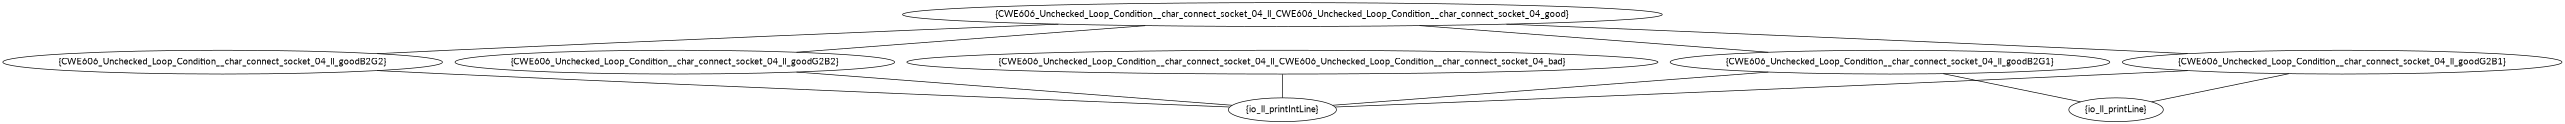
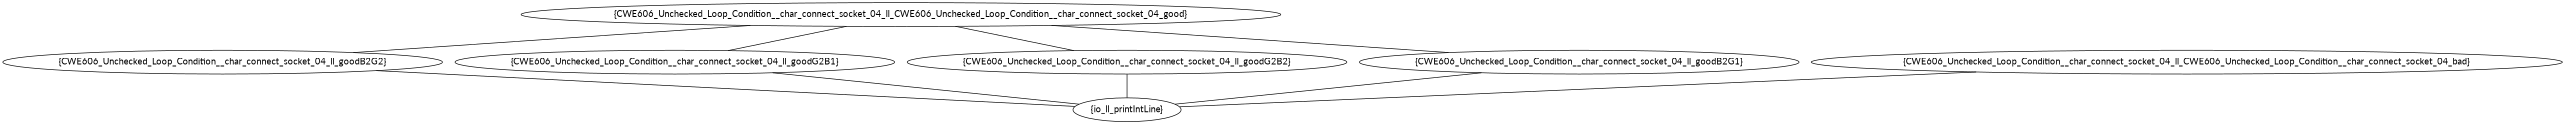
node "{io_ll_printLine}": removed
